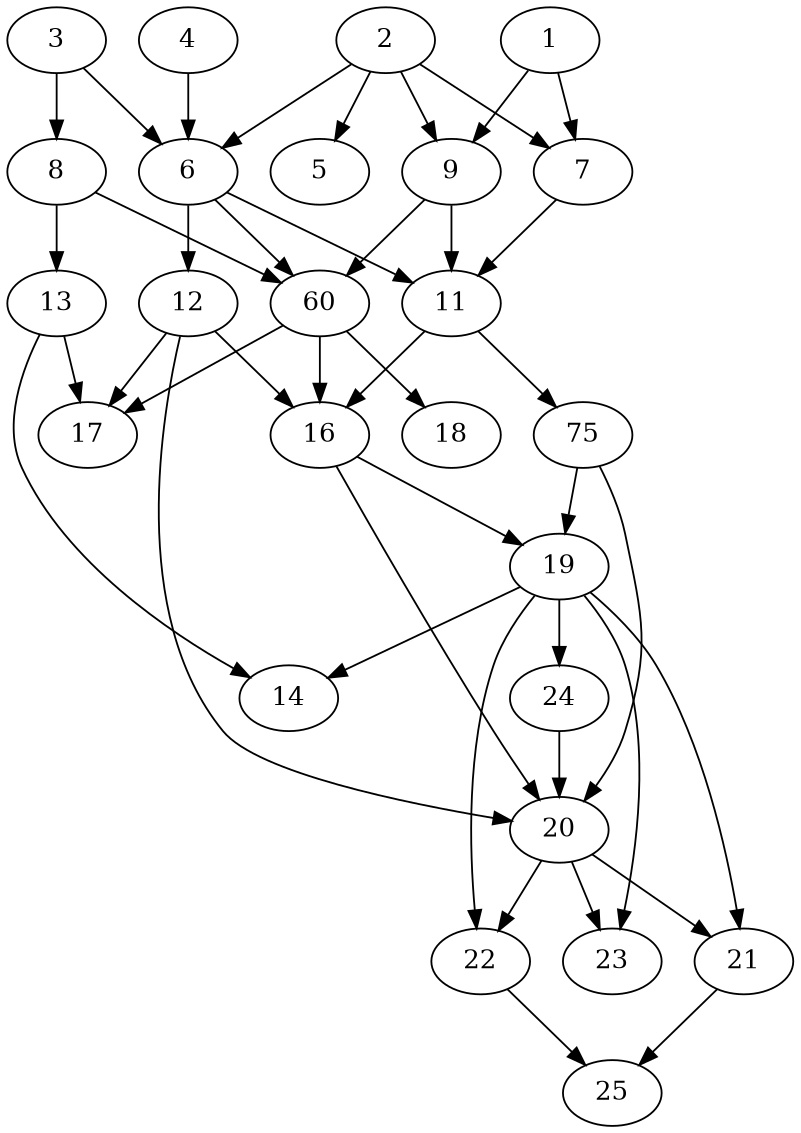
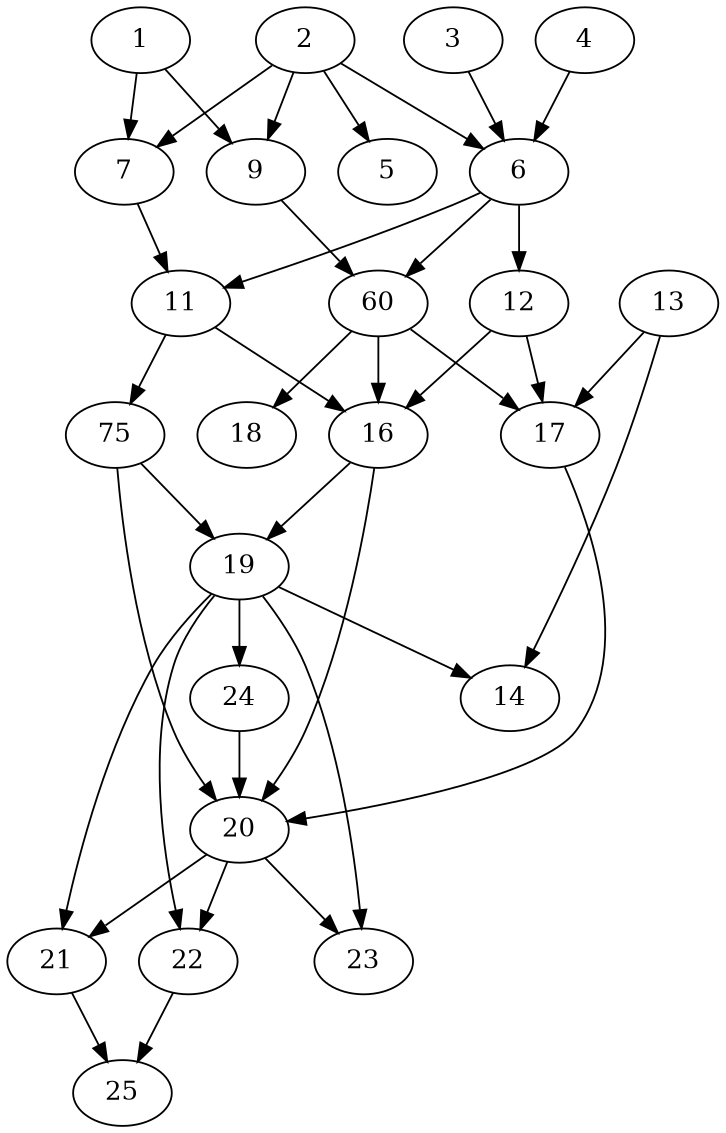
node "8": removed
edge "9" -> "11": removed
edge "12" -> "20": now "17" -> "20"
